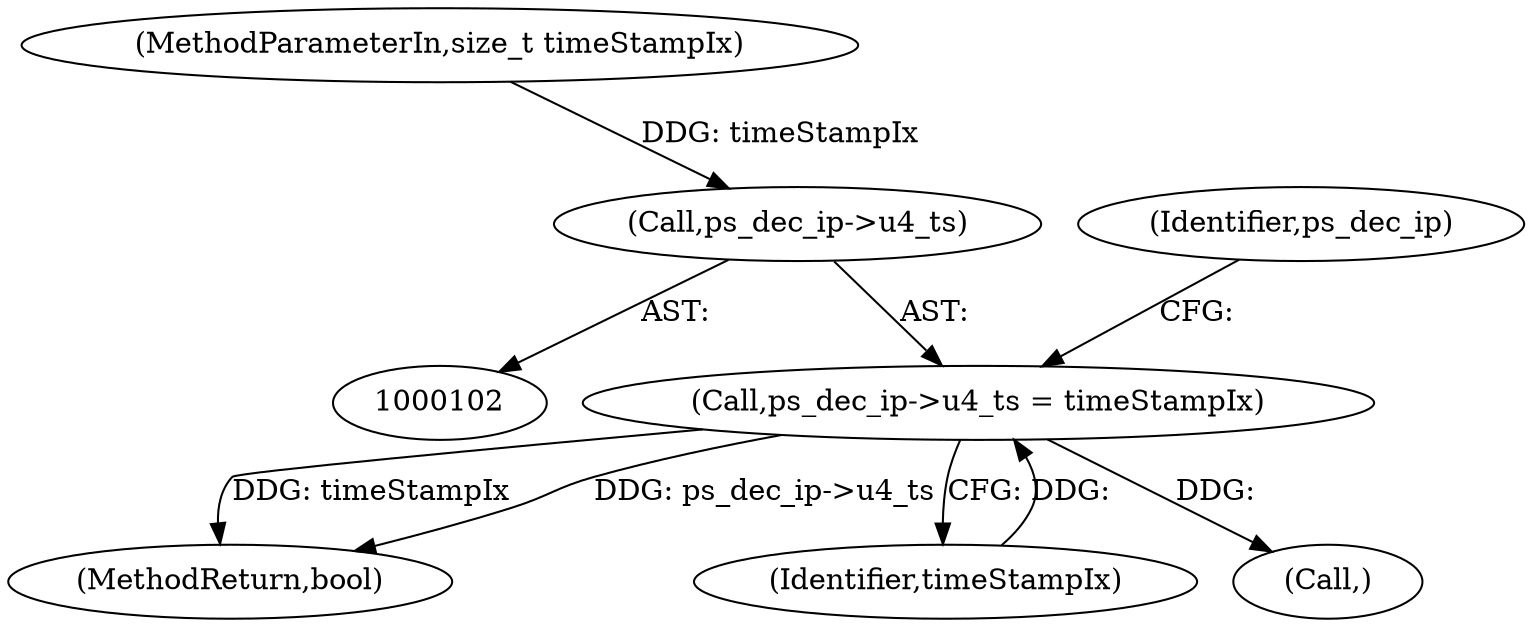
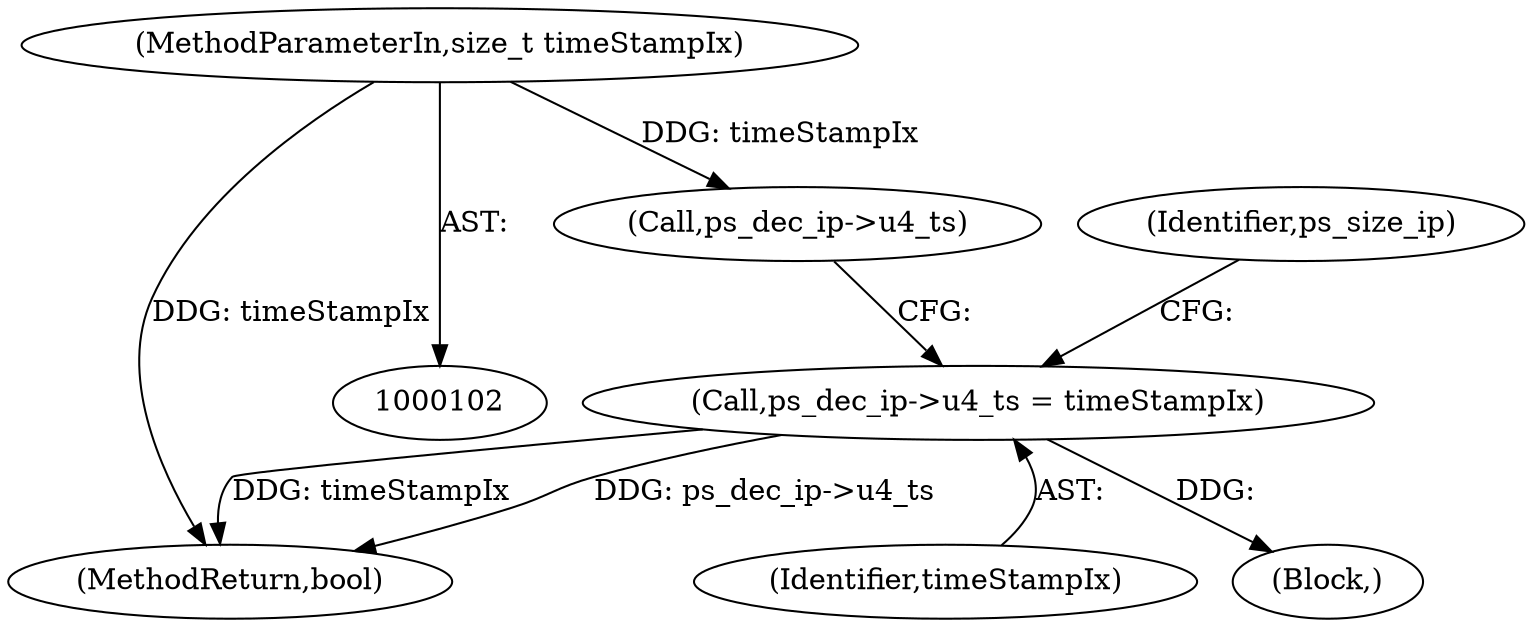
node "(Identifier,ps_dec_ip)": label "(Identifier,ps_dec_ip)" -> "(Identifier,ps_size_ip)"
edge "(MethodParameterIn,size_t timeStampIx)" -> "(MethodReturn,bool)": added, label "DDG: timeStampIx"
edge "(Call,ps_dec_ip->u4_ts)" -> "1000102": now "(MethodParameterIn,size_t timeStampIx)" -> "1000102"
edge "(Call,ps_dec_ip->u4_ts)" -> "(Call,ps_dec_ip->u4_ts = timeStampIx)": label "AST: " -> "CFG: "
edge "(Call,ps_dec_ip->u4_ts = timeStampIx)" -> "(Identifier,timeStampIx)": removed, label "CFG:"
edge "(Identifier,timeStampIx)" -> "(Call,ps_dec_ip->u4_ts = timeStampIx)": label "DDG: " -> "AST: "
node "(Call,)": label "(Call,)" -> "(Block,)"
